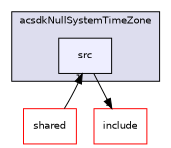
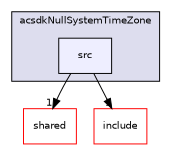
edge "shared" -> "src": reversed
